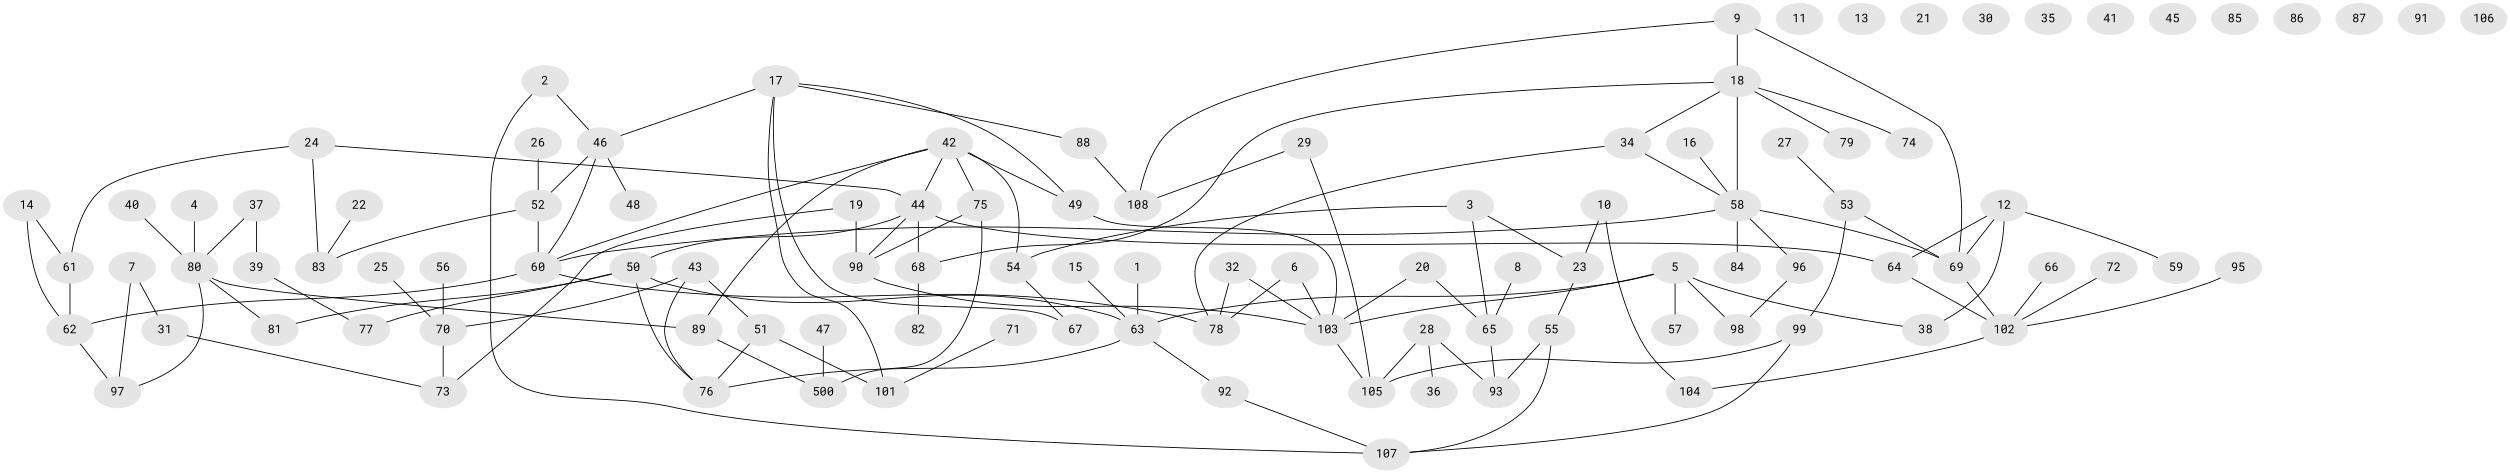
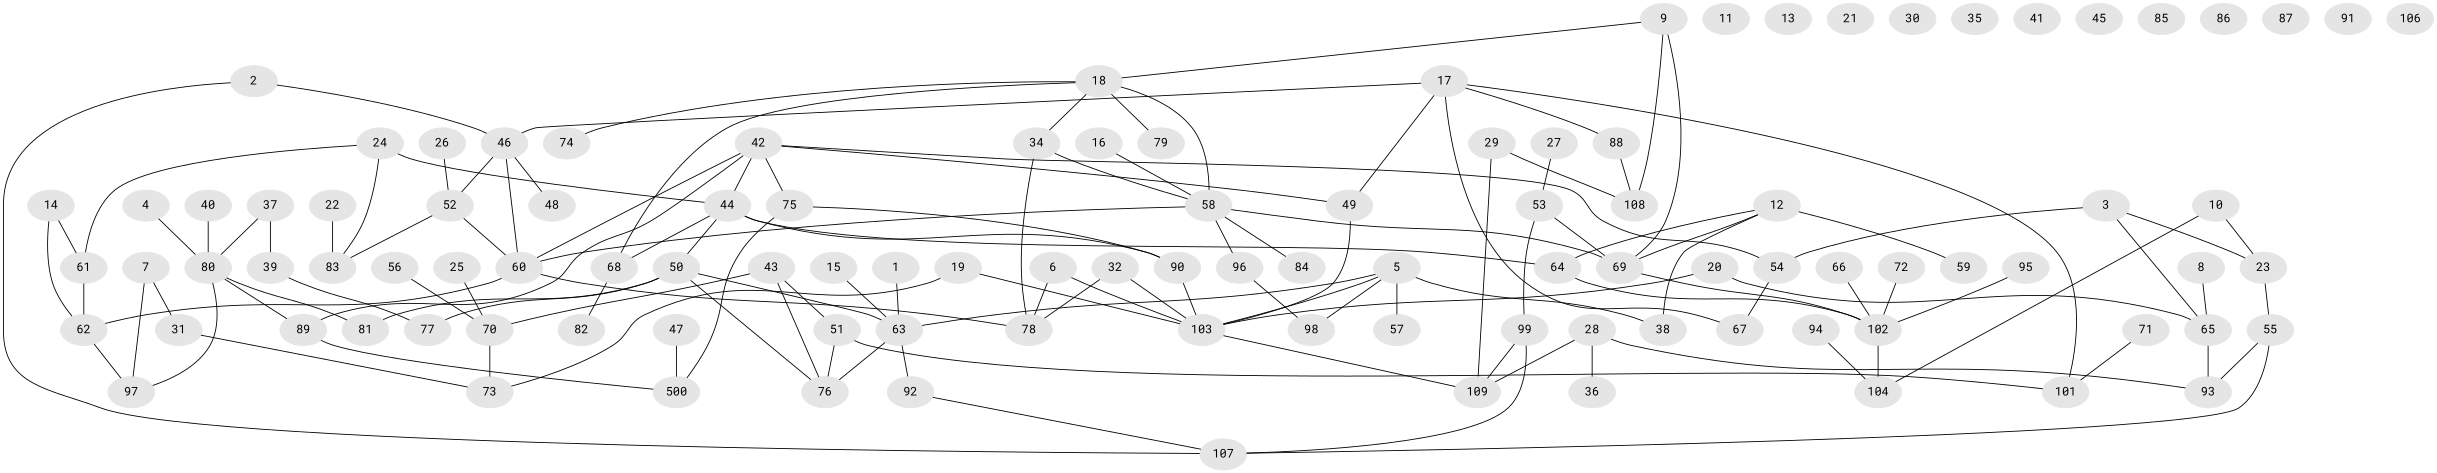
edge "19" -- "90": now "19" -- "103"
node "94": added
node "105": label "105" -> "109"
